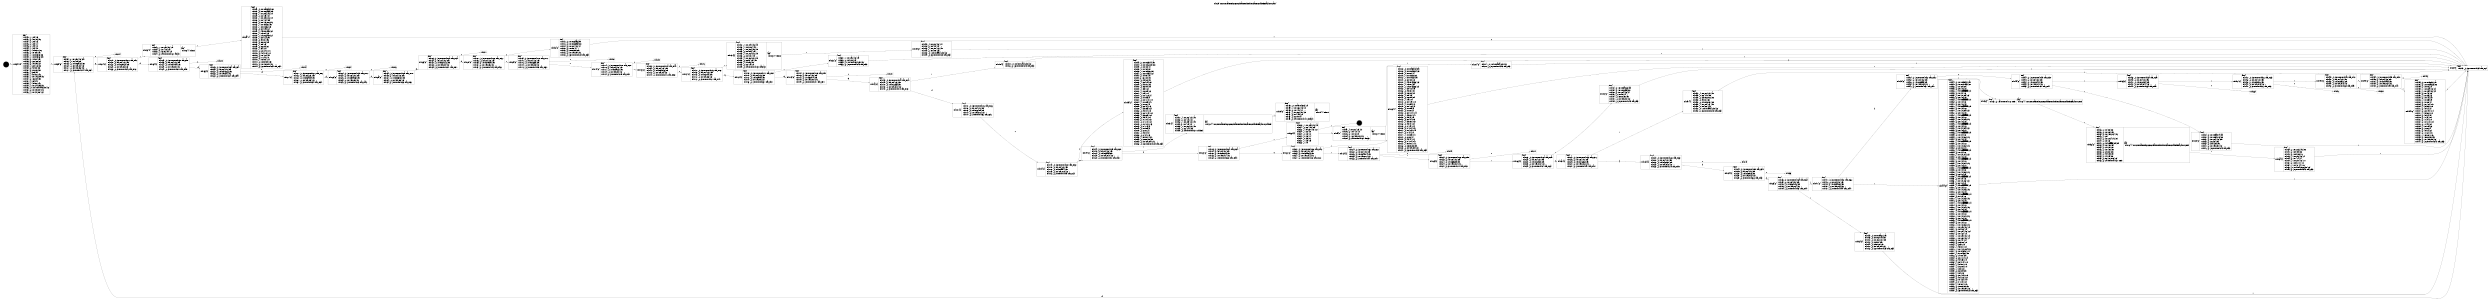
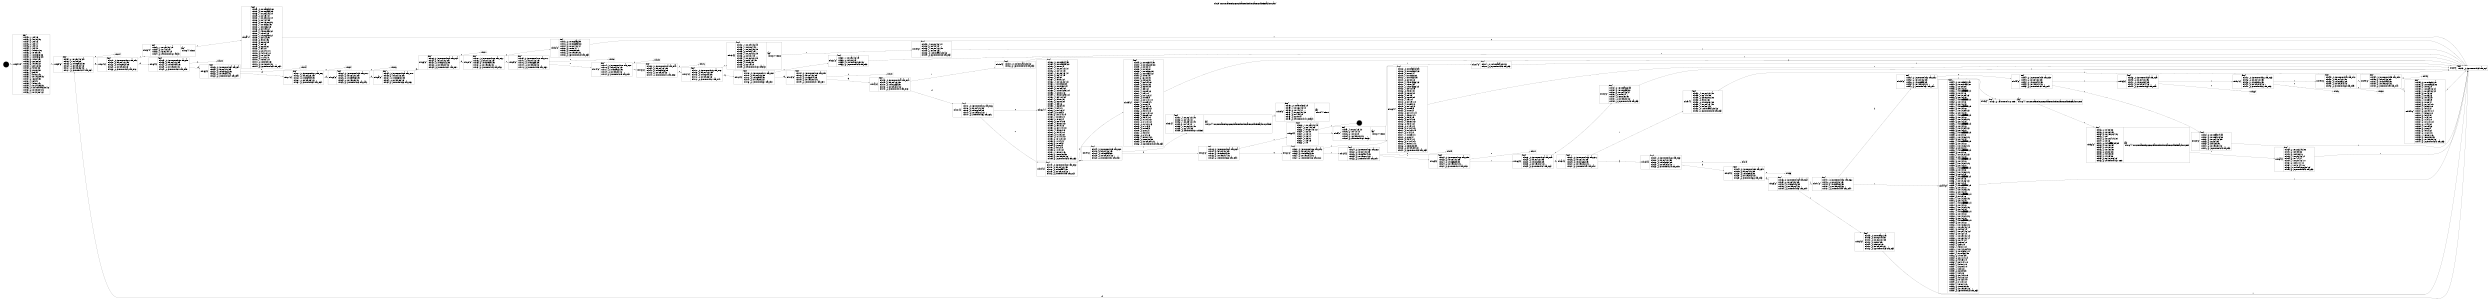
node "0x401e68 [171]": added
